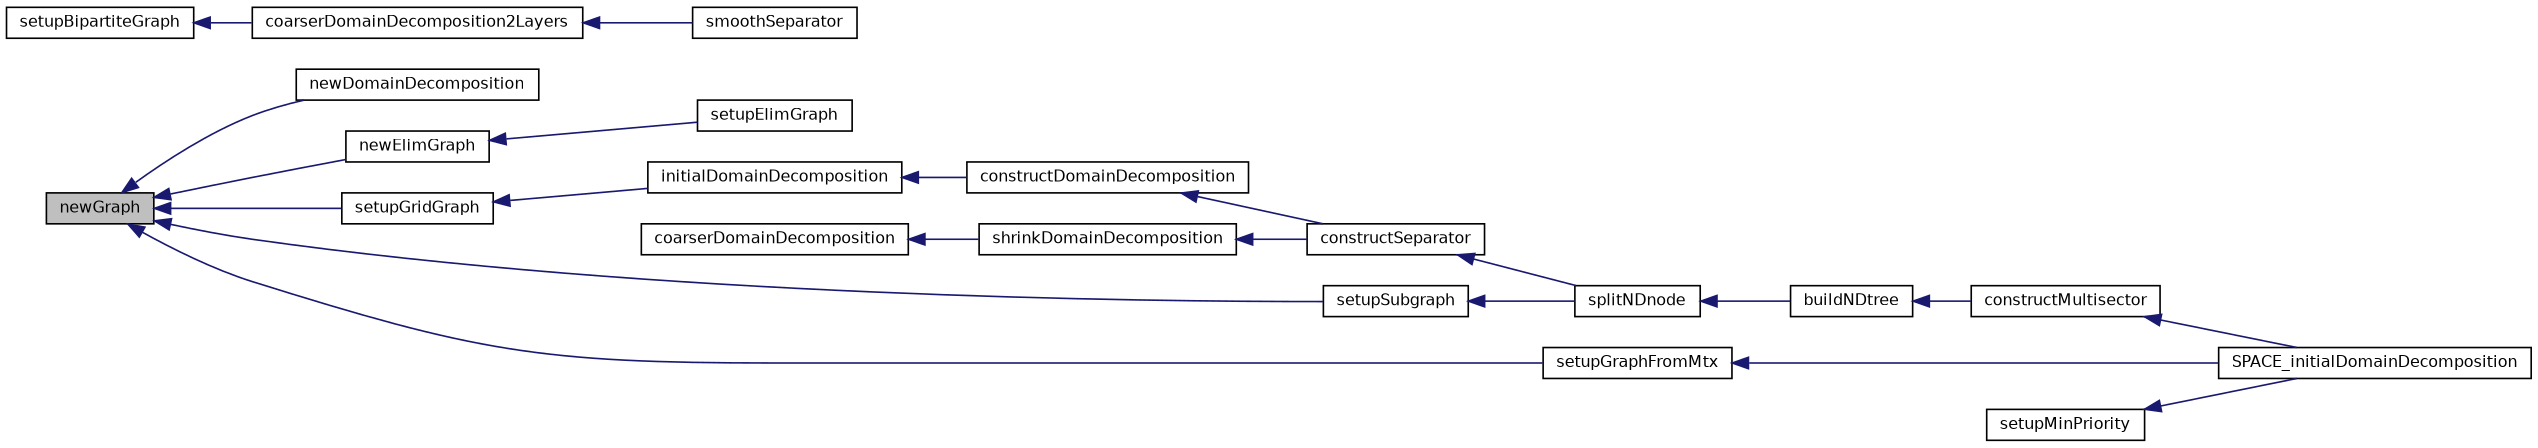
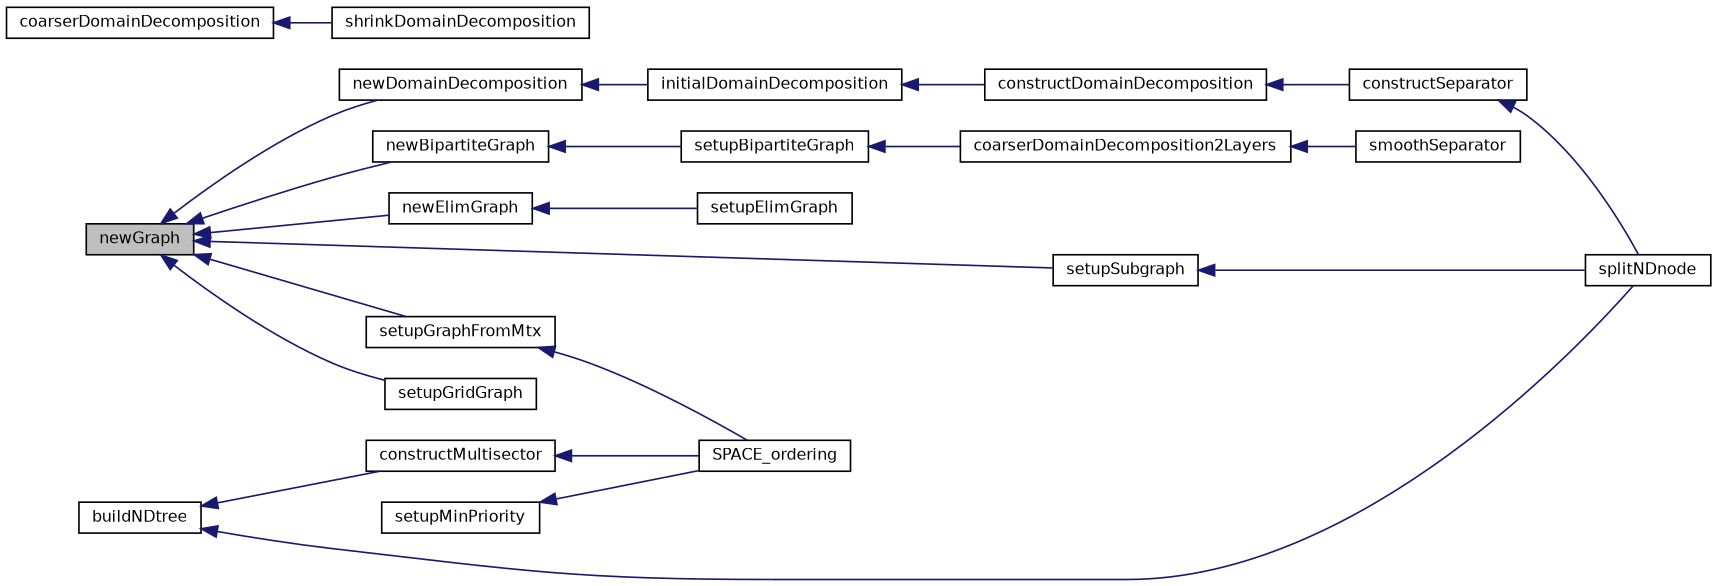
node "newBipartiteGraph": added
edge "initialDomainDecomposition" -> "setupGridGraph": now "initialDomainDecomposition" -> "newDomainDecomposition"
edge "constructSeparator" -> "shrinkDomainDecomposition": removed
edge "buildNDtree" -> "splitNDnode": reversed
node "SPACE_initialDomainDecomposition": label "SPACE_initialDomainDecomposition" -> "SPACE_ordering"
